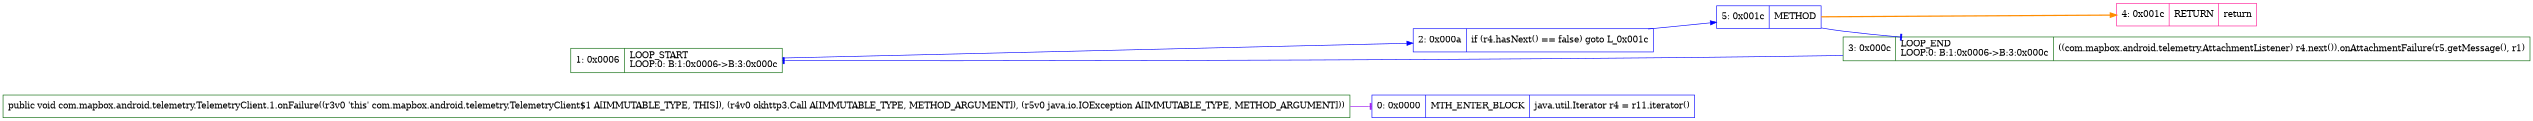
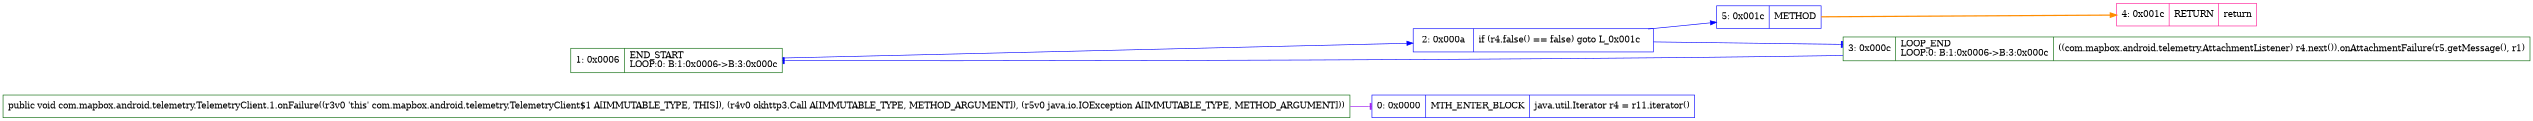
edge "5: 0x001c" -> "3: 0x000c": now "2: 0x000a" -> "3: 0x000c"
node "2: 0x000a": text "if (r4.hasNext() == false) goto L_0x001c" -> "if (r4.false() == false) goto L_0x001c"
node "1: 0x0006": text "LOOP_START" -> "END_START"
